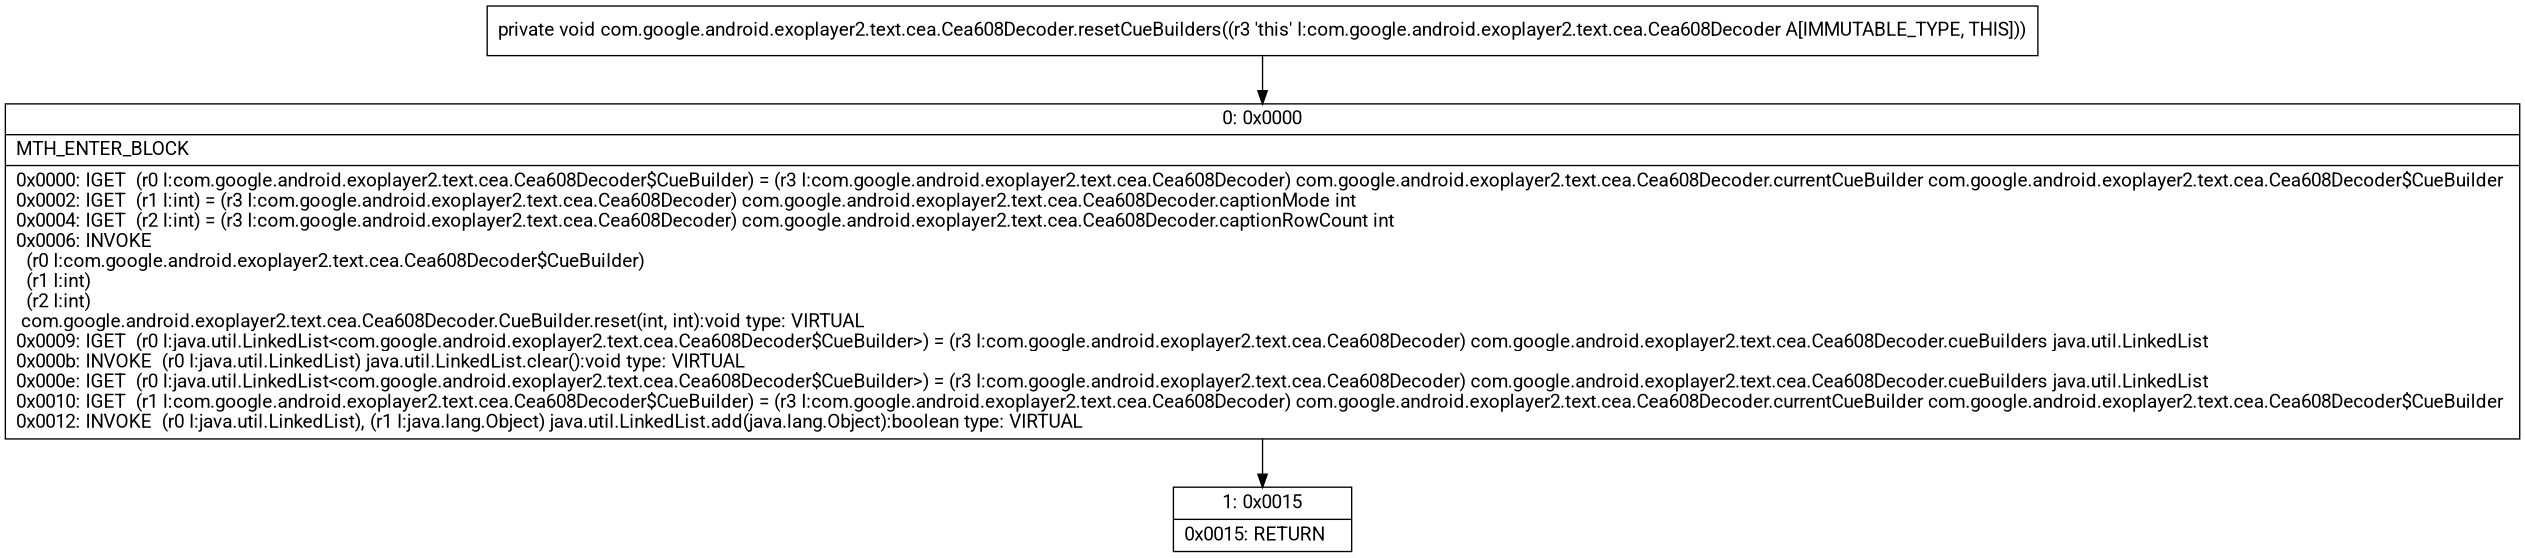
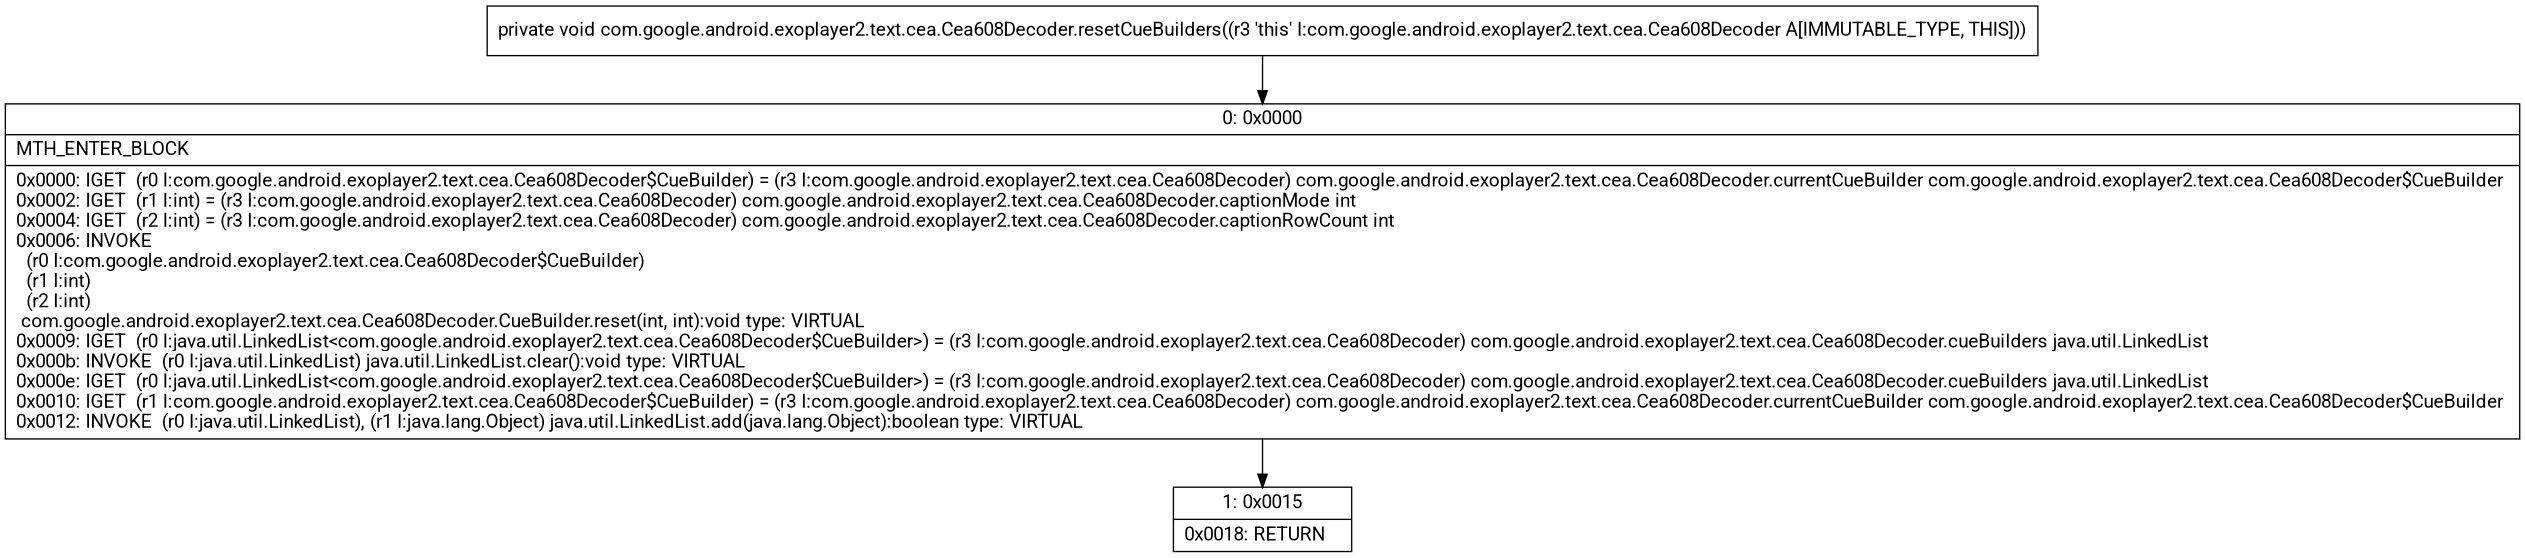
node "1: 0x0015": text "0x0015: RETURN" -> "0x0018: RETURN"
